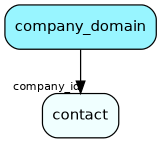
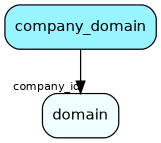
node "contact": label "contact" -> "domain"
